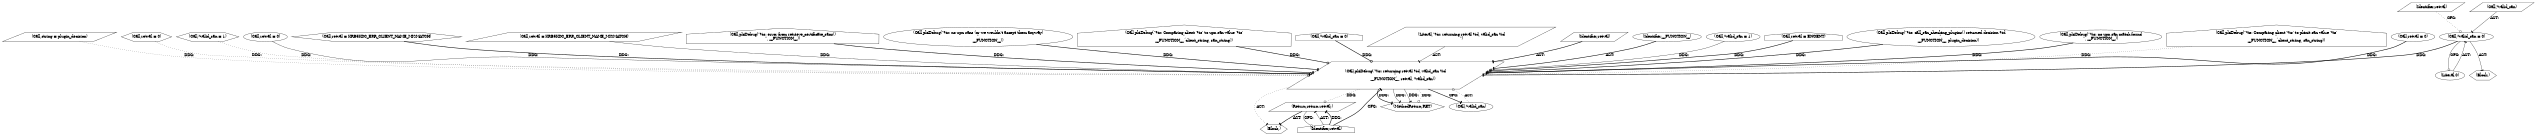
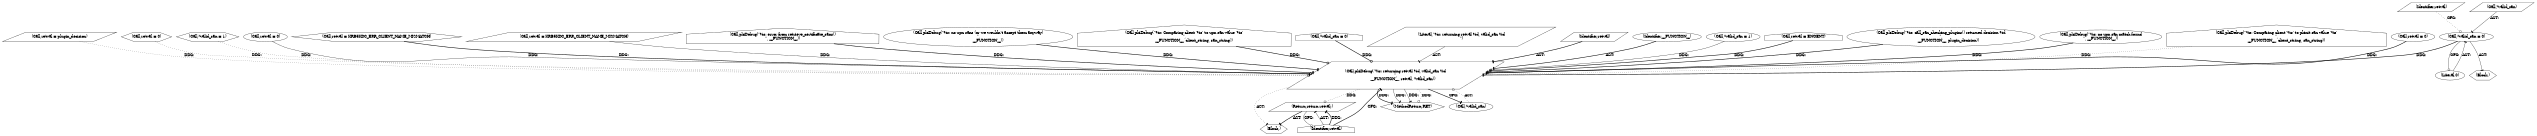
node "(Call,string = plugin_decision)": label "(Call,string = plugin_decision)" -> "(Call,retval = plugin_decision)"
